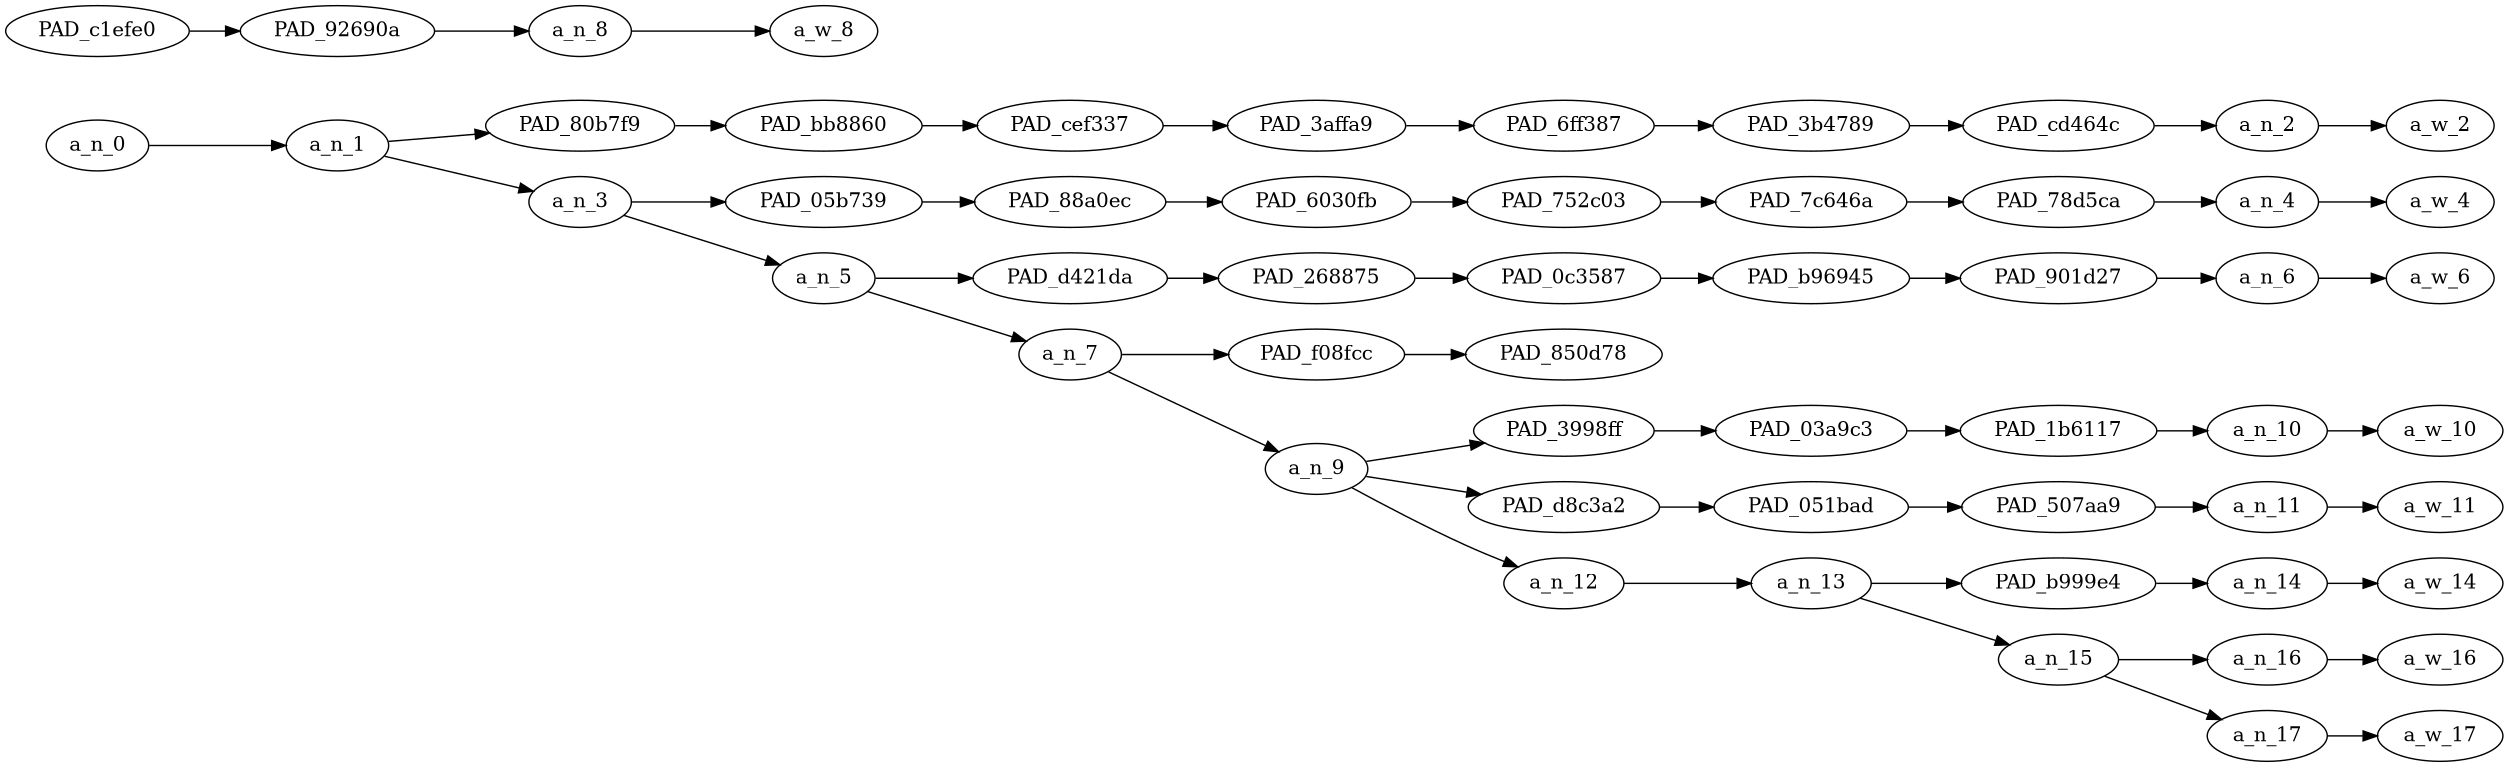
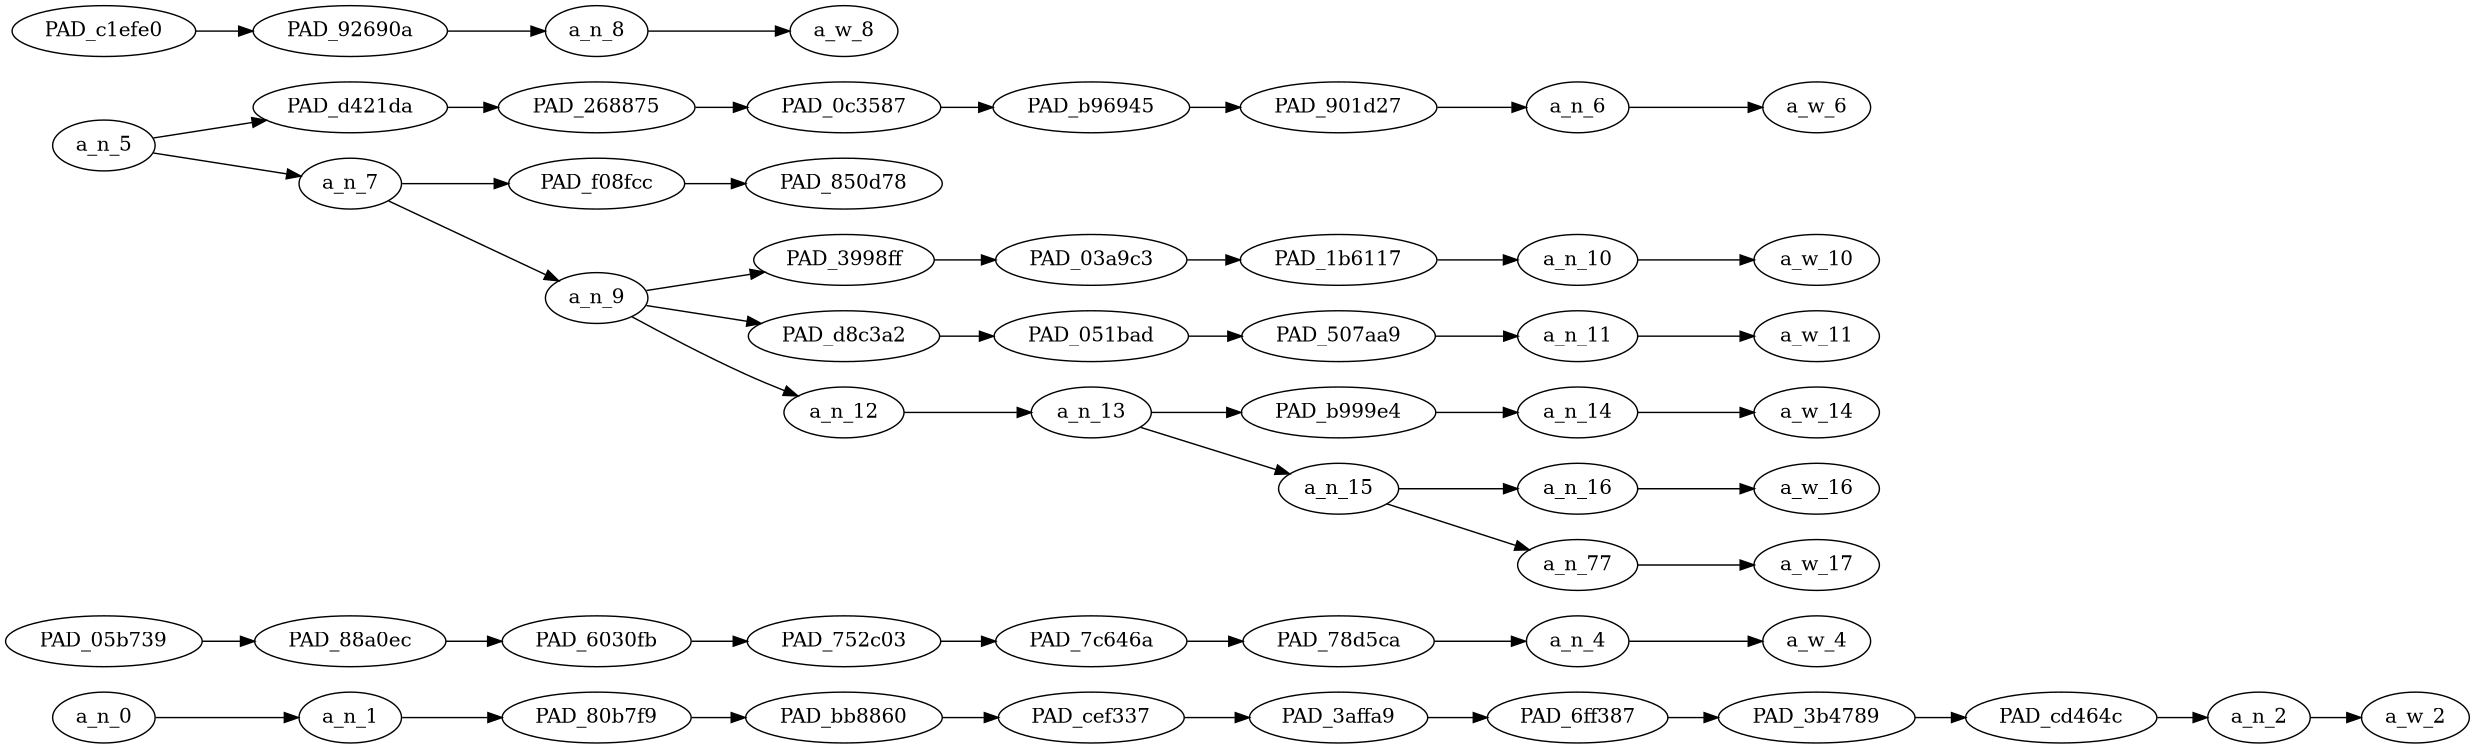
node "a_n_3": removed
node "a_n_17": label "a_n_17" -> "a_n_77"
